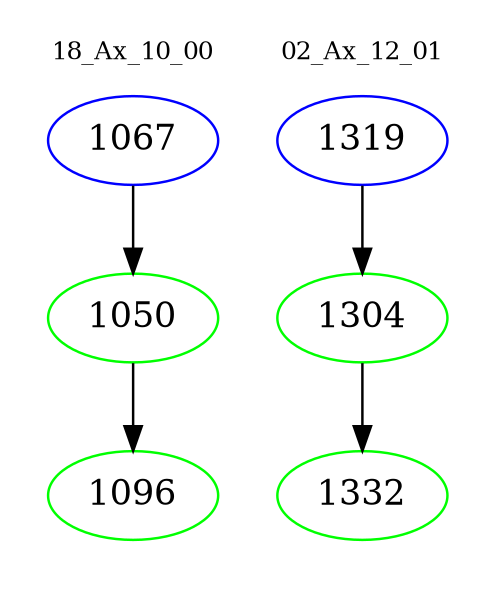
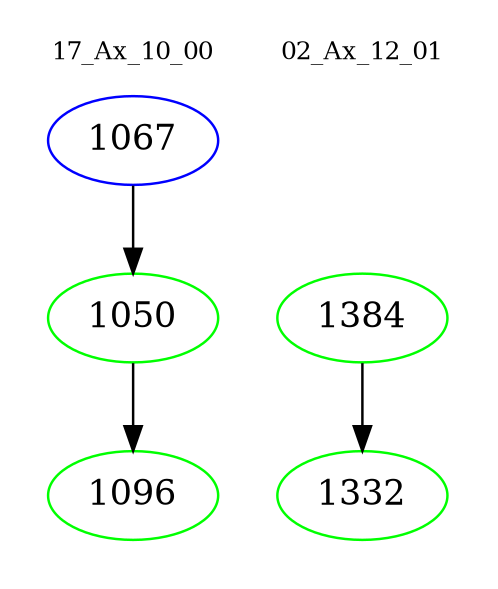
cluster "18_Ax_10_00": label "18_Ax_10_00" -> "17_Ax_10_00"
node "1319": removed
node "1304": label "1304" -> "1384"
